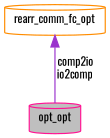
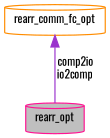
node "opt_opt": label "opt_opt" -> "rearr_opt"
